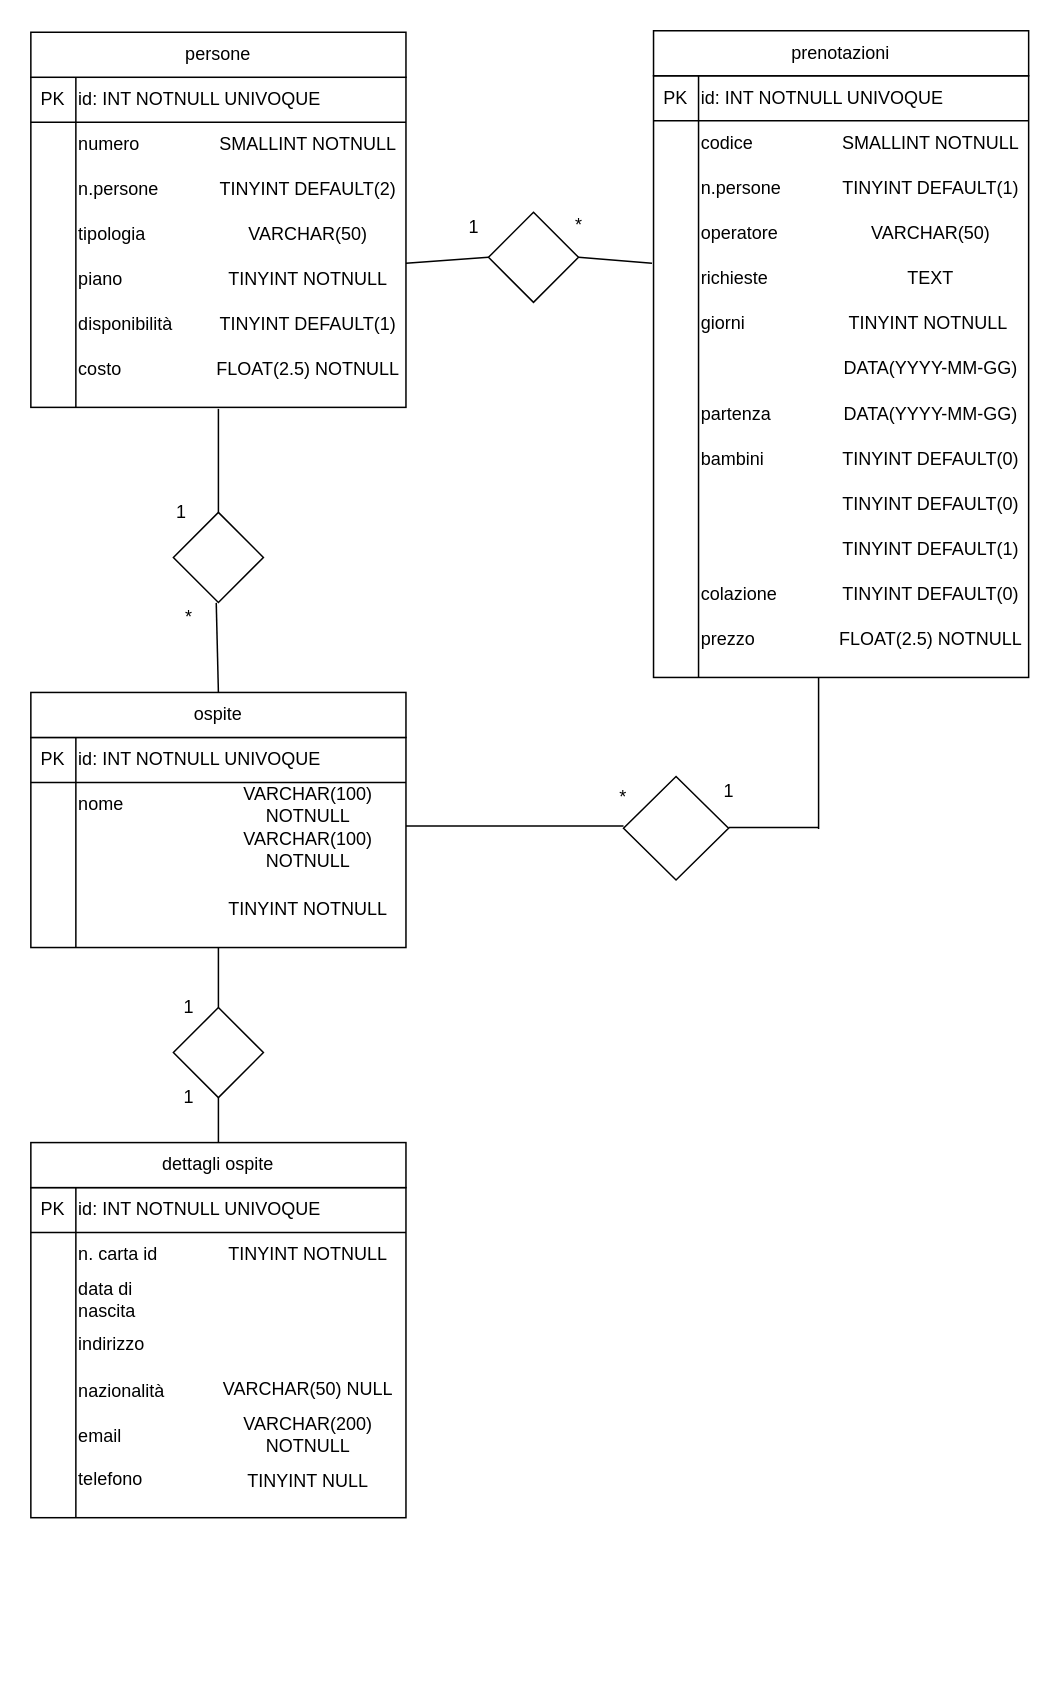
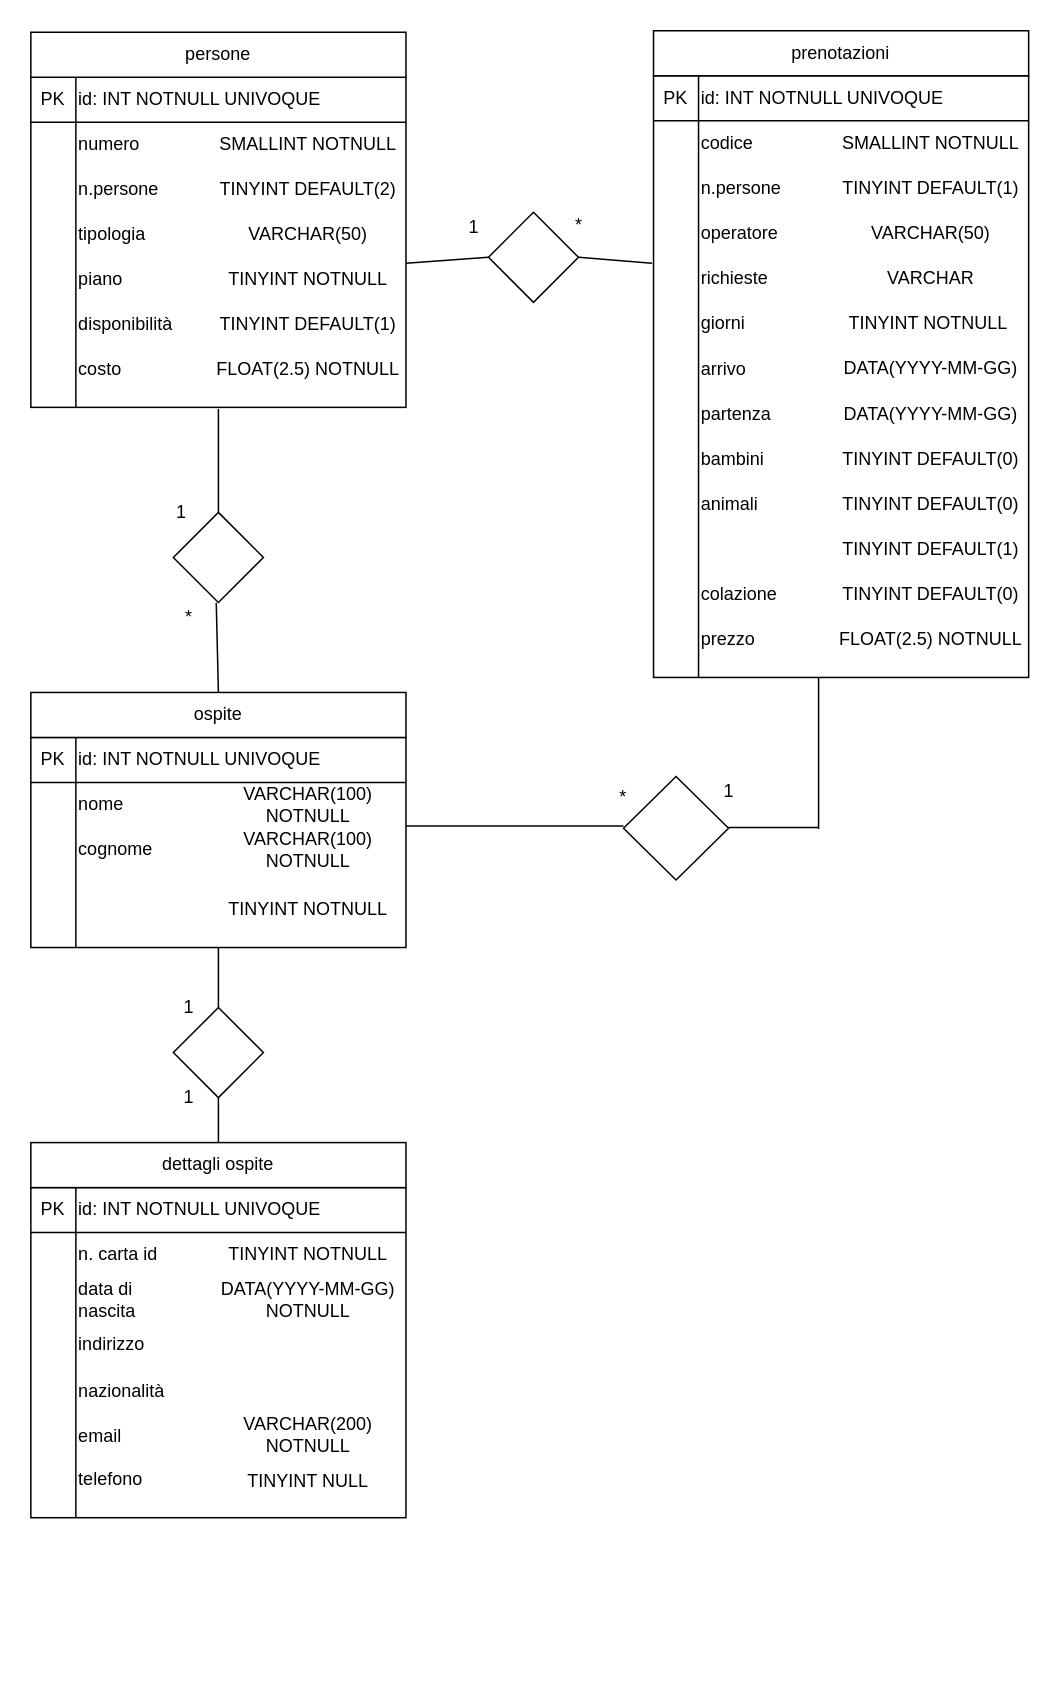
node "TEXT": label "TEXT" -> "VARCHAR"
node "arrivo": added
node "animali": added
node "cognome": added
node "DATA(YYYY-MM-GG) NOTNULL": added
node "VARCHAR(50) NULL": removed
